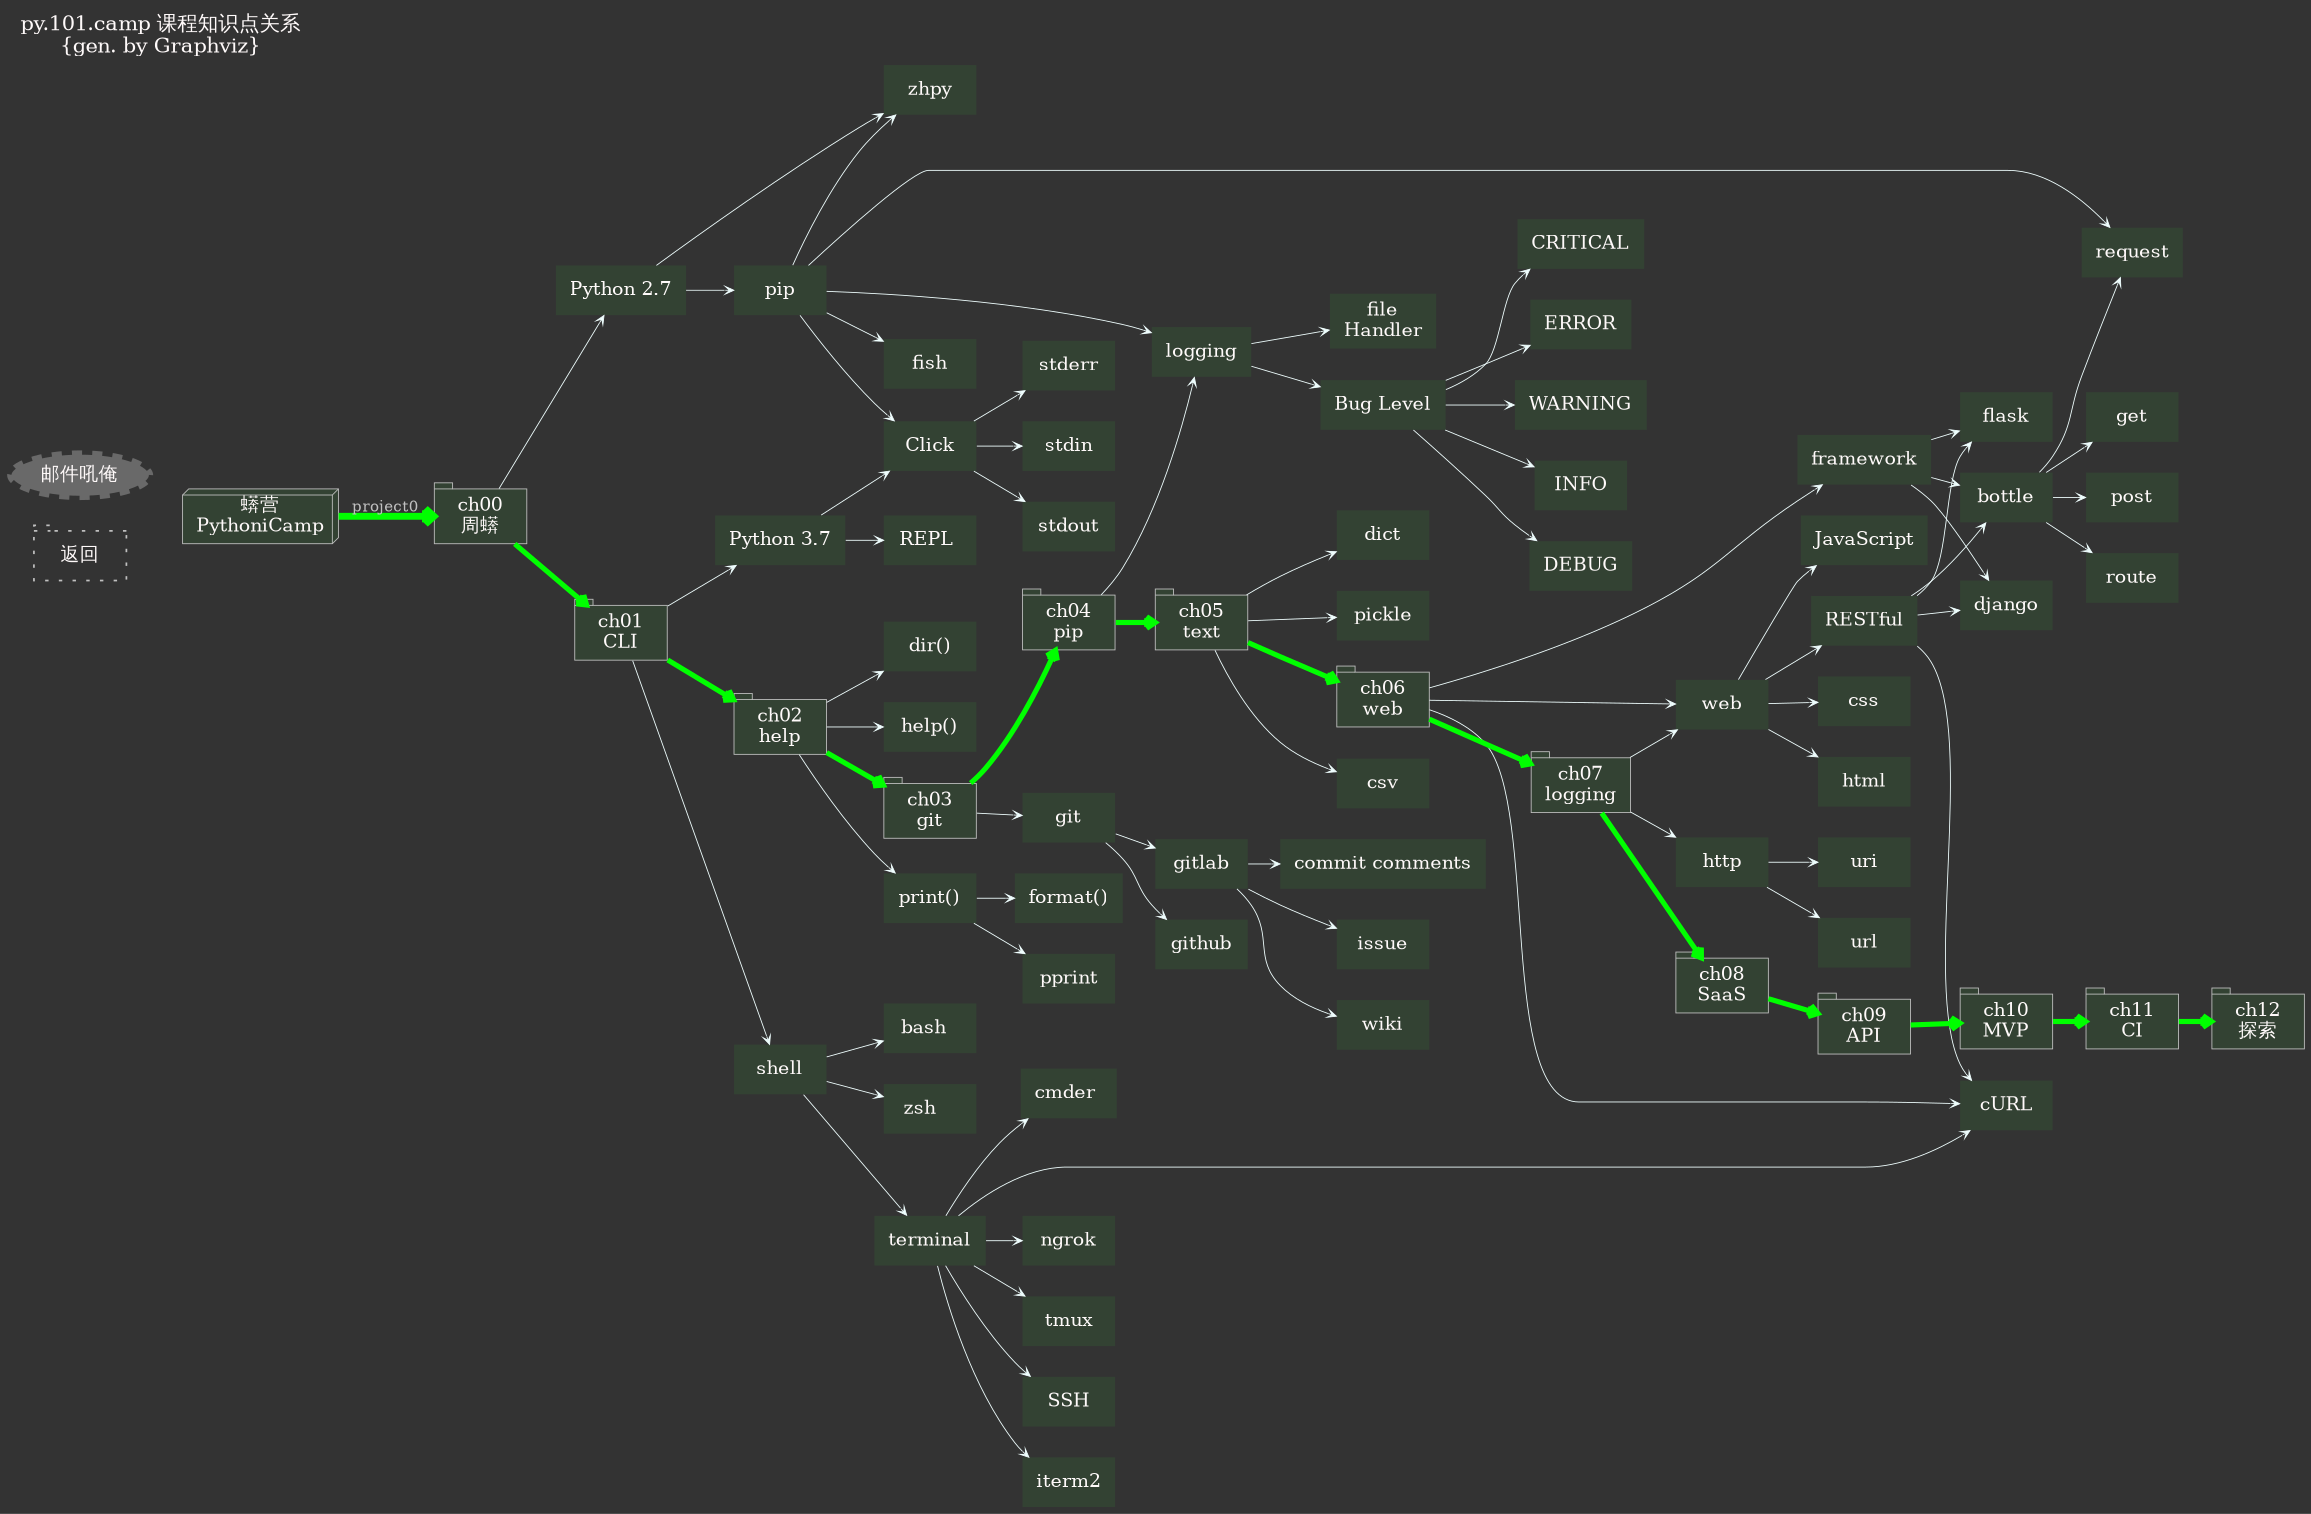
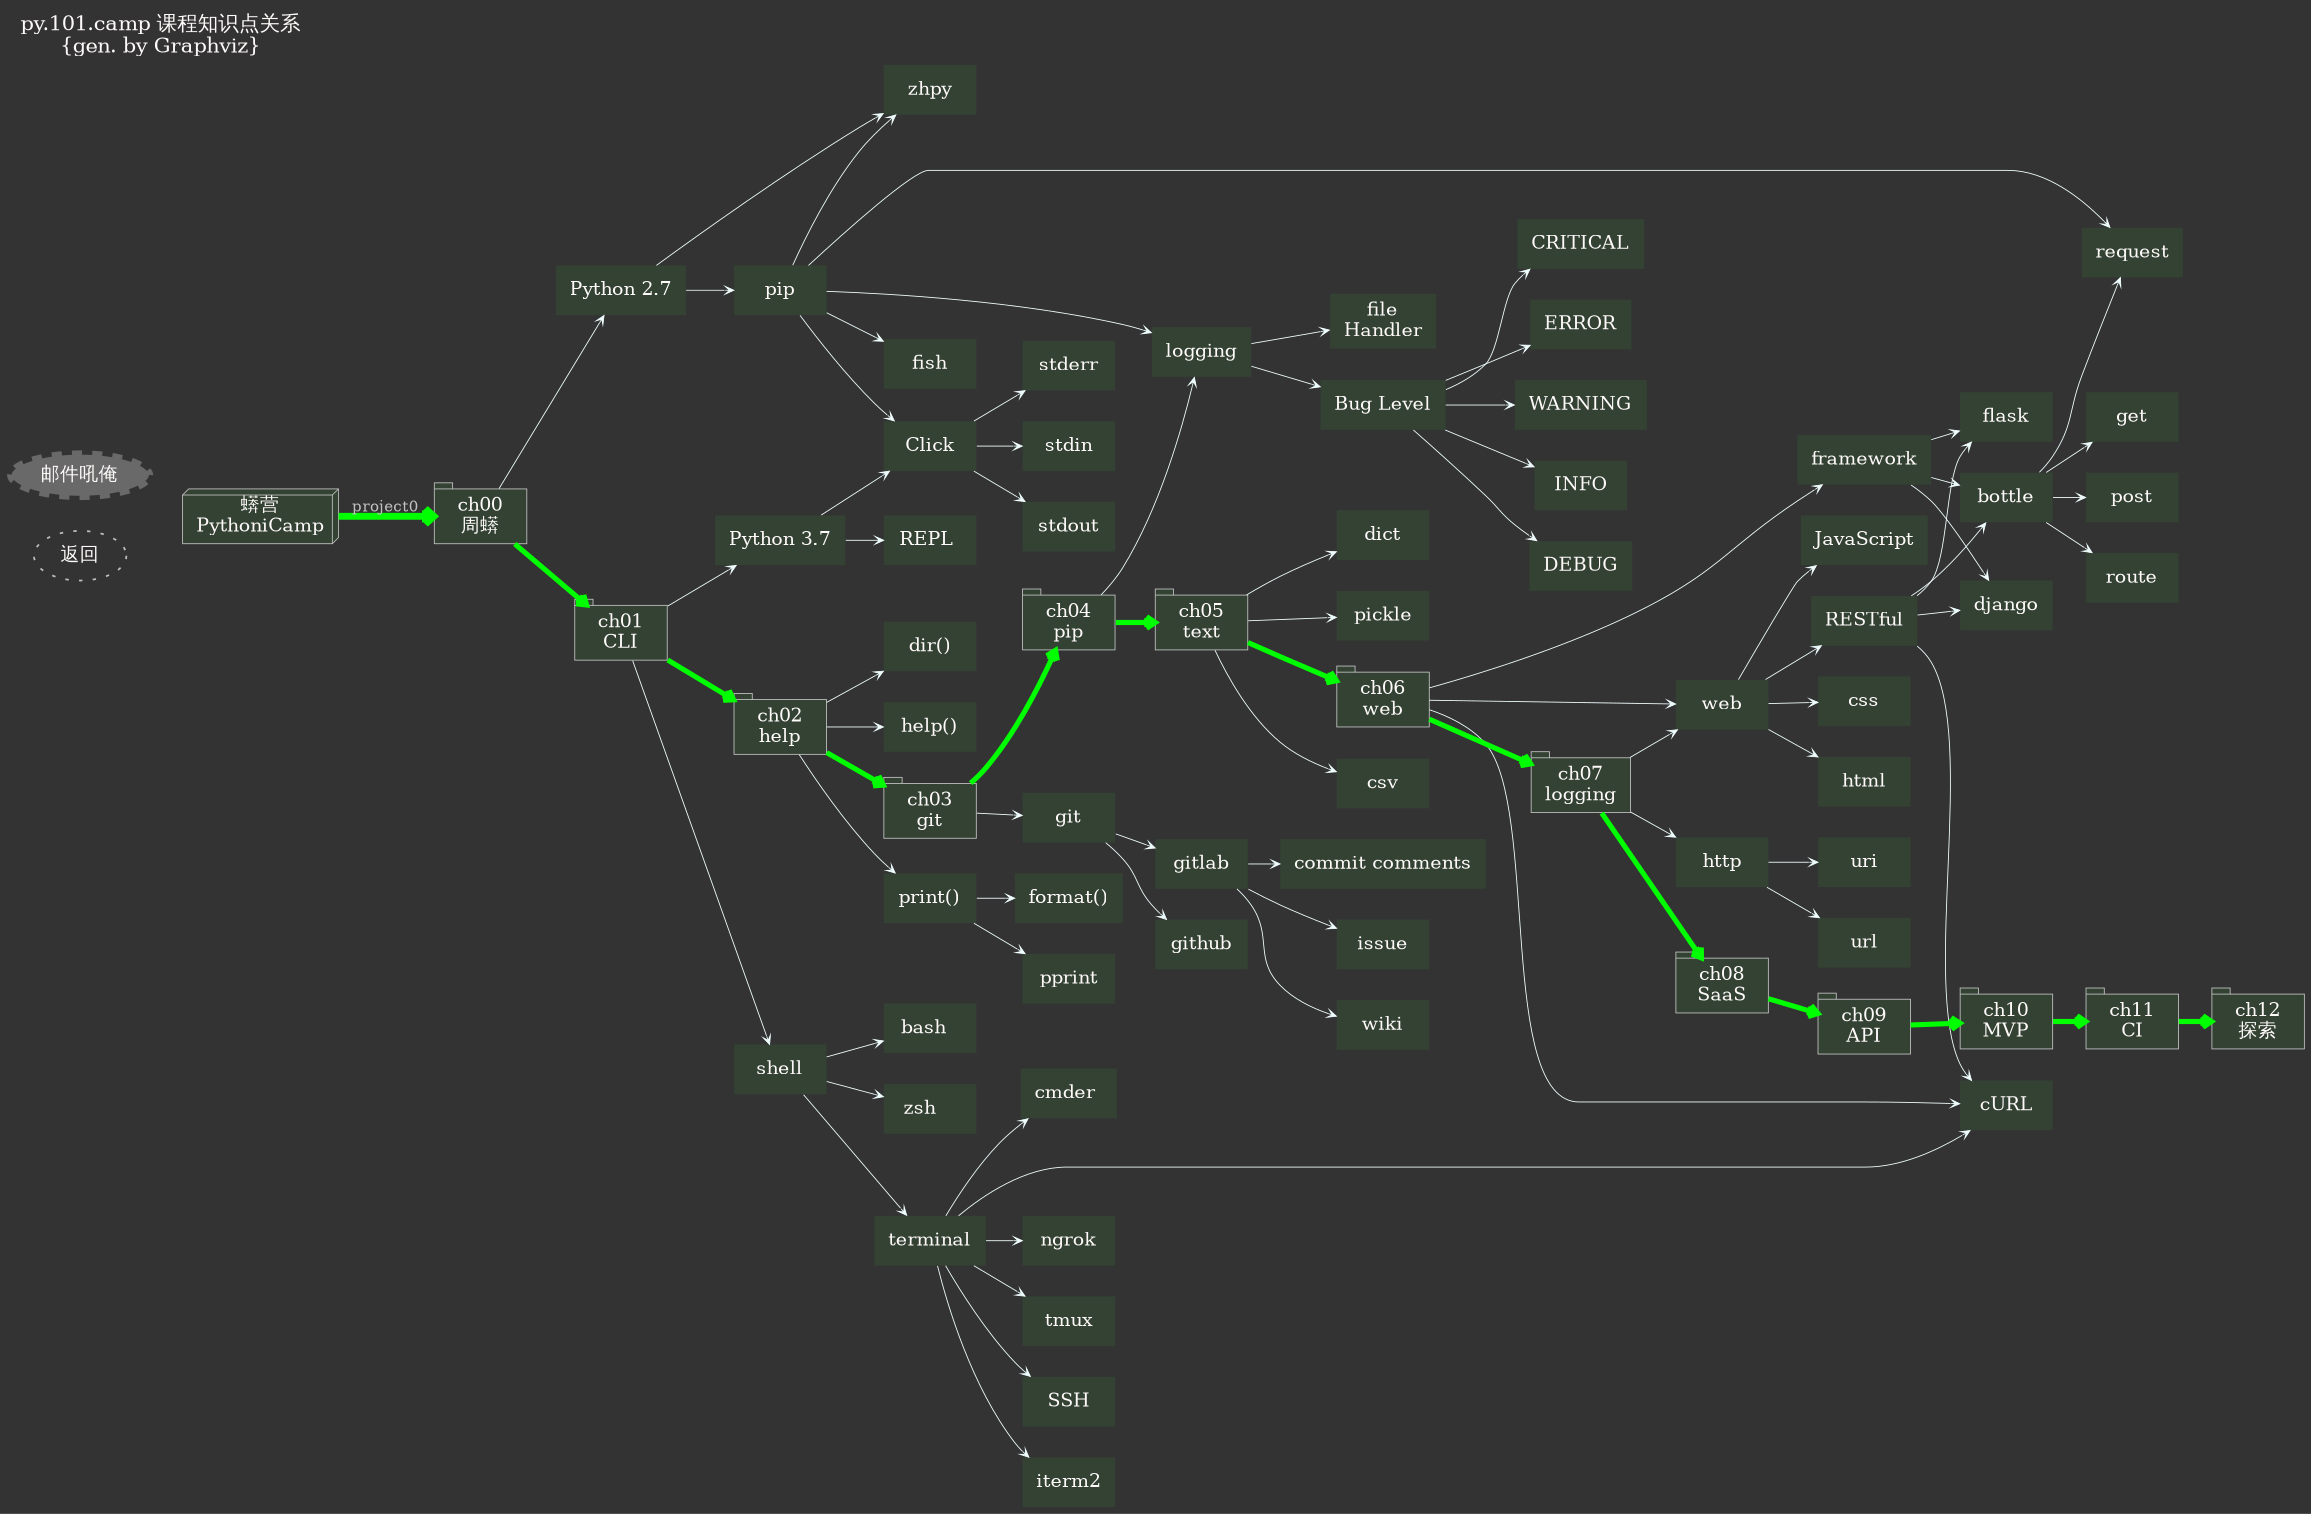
node "返回": shape tab -> ellipse
